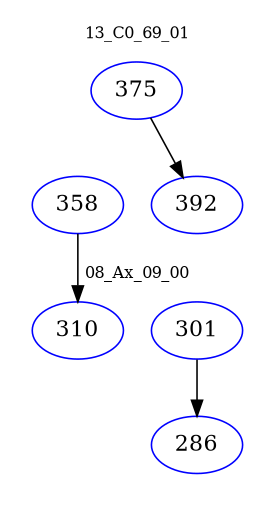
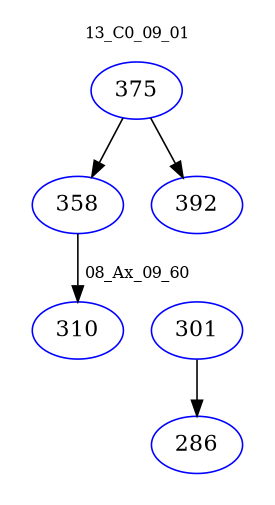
cluster "13_C0_69_01": label "13_C0_69_01" -> "13_C0_09_01"
edge "375" -> "358": added
cluster "08_Ax_09_00": label "08_Ax_09_00" -> "08_Ax_09_60"
